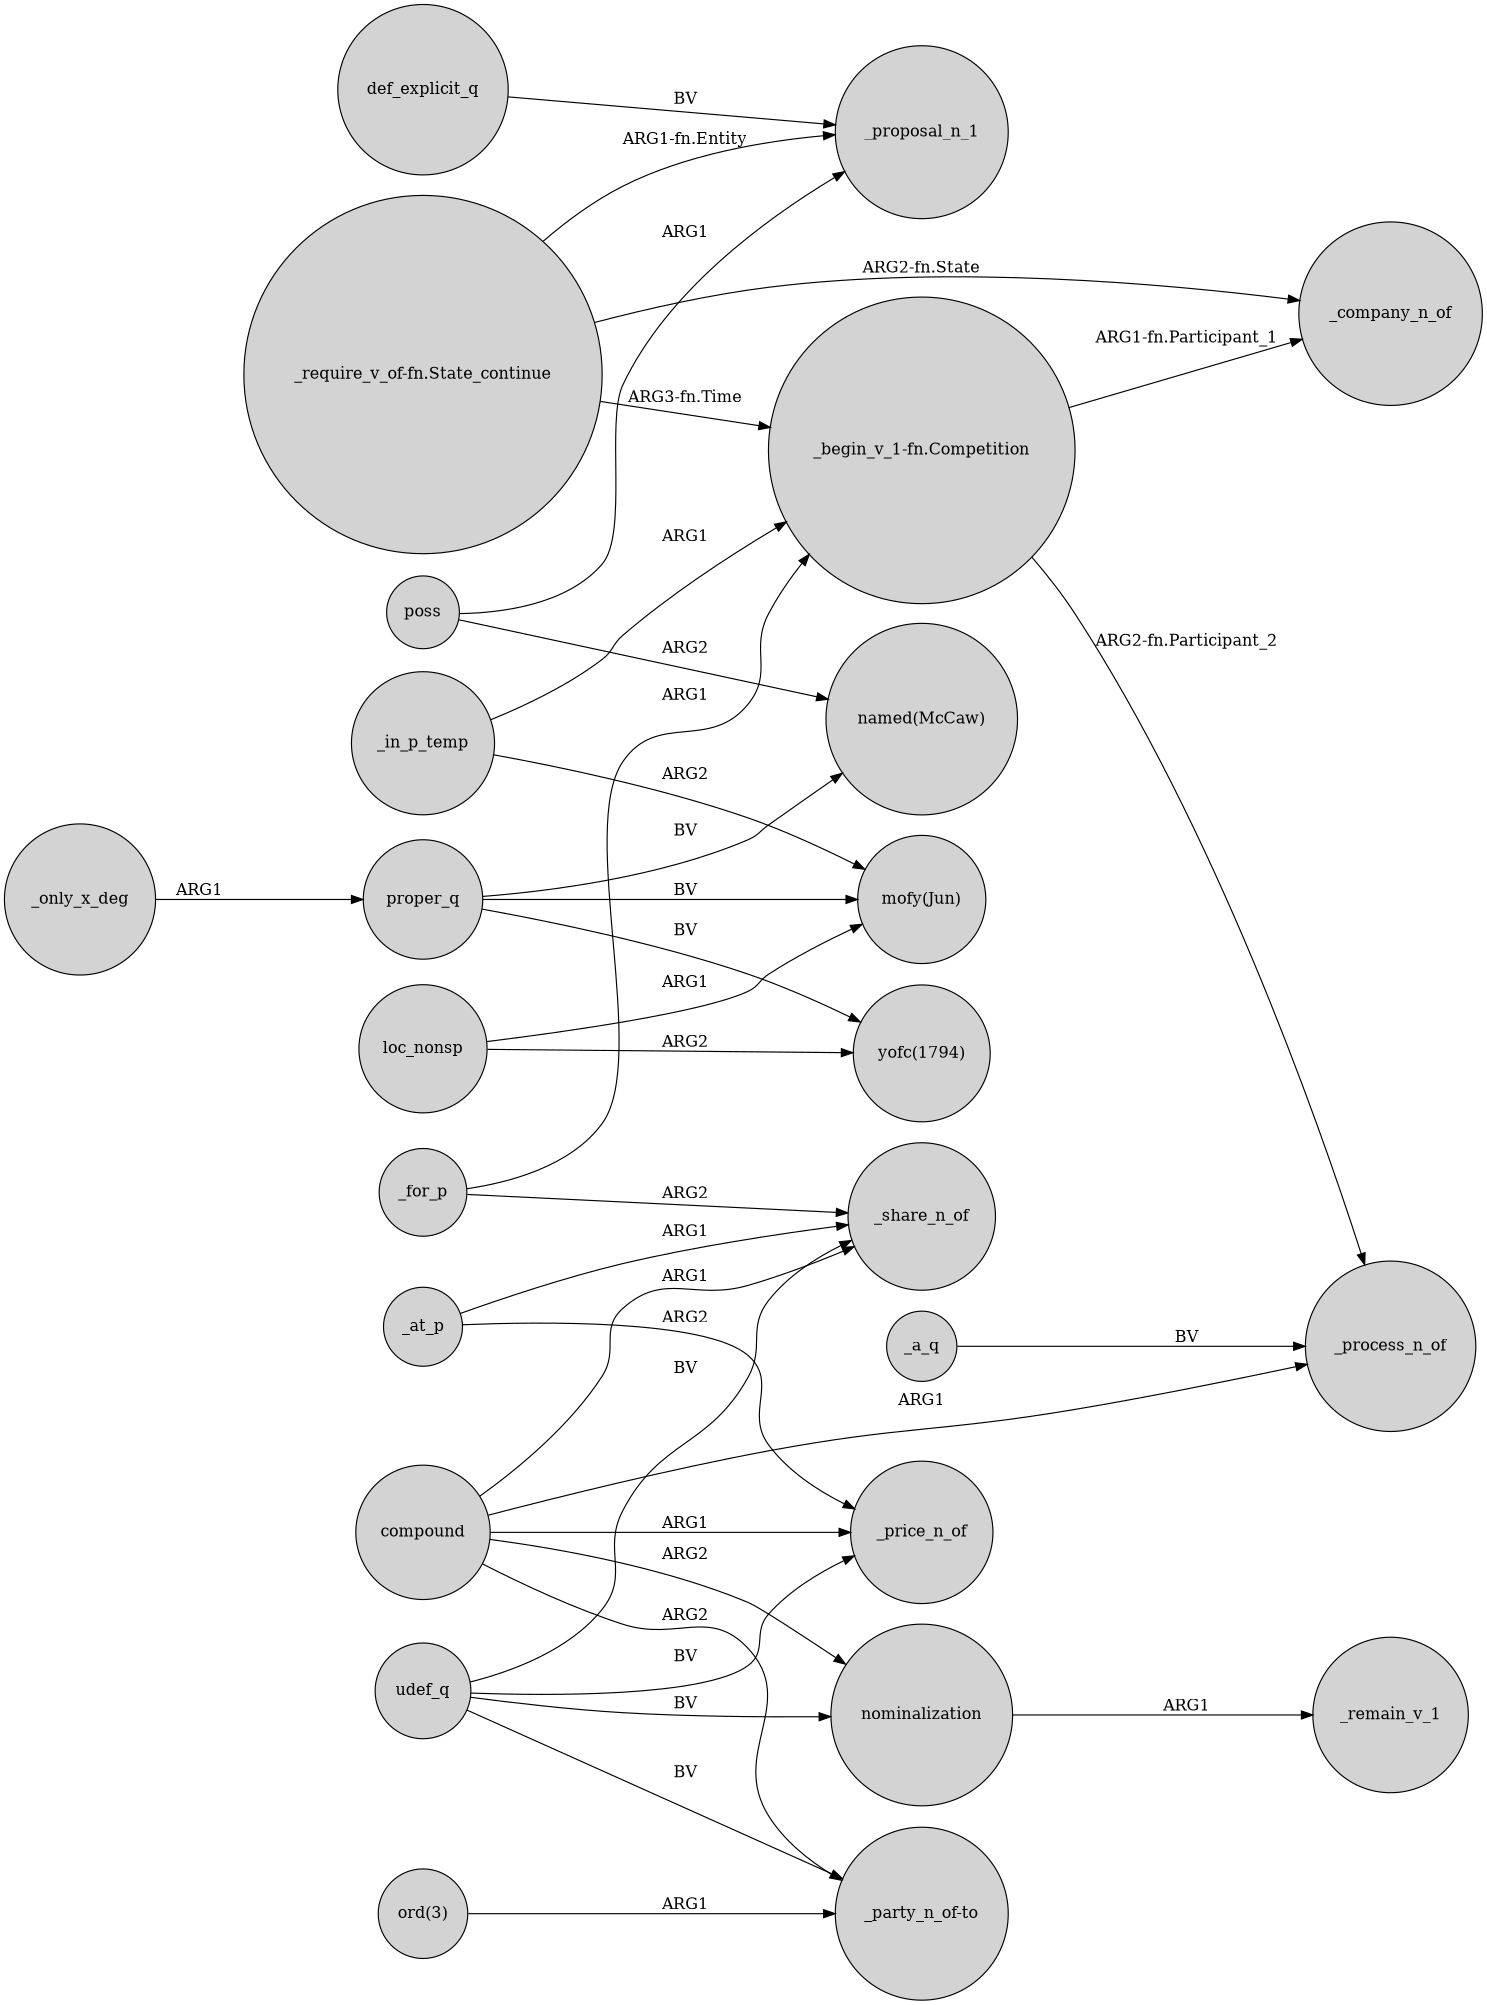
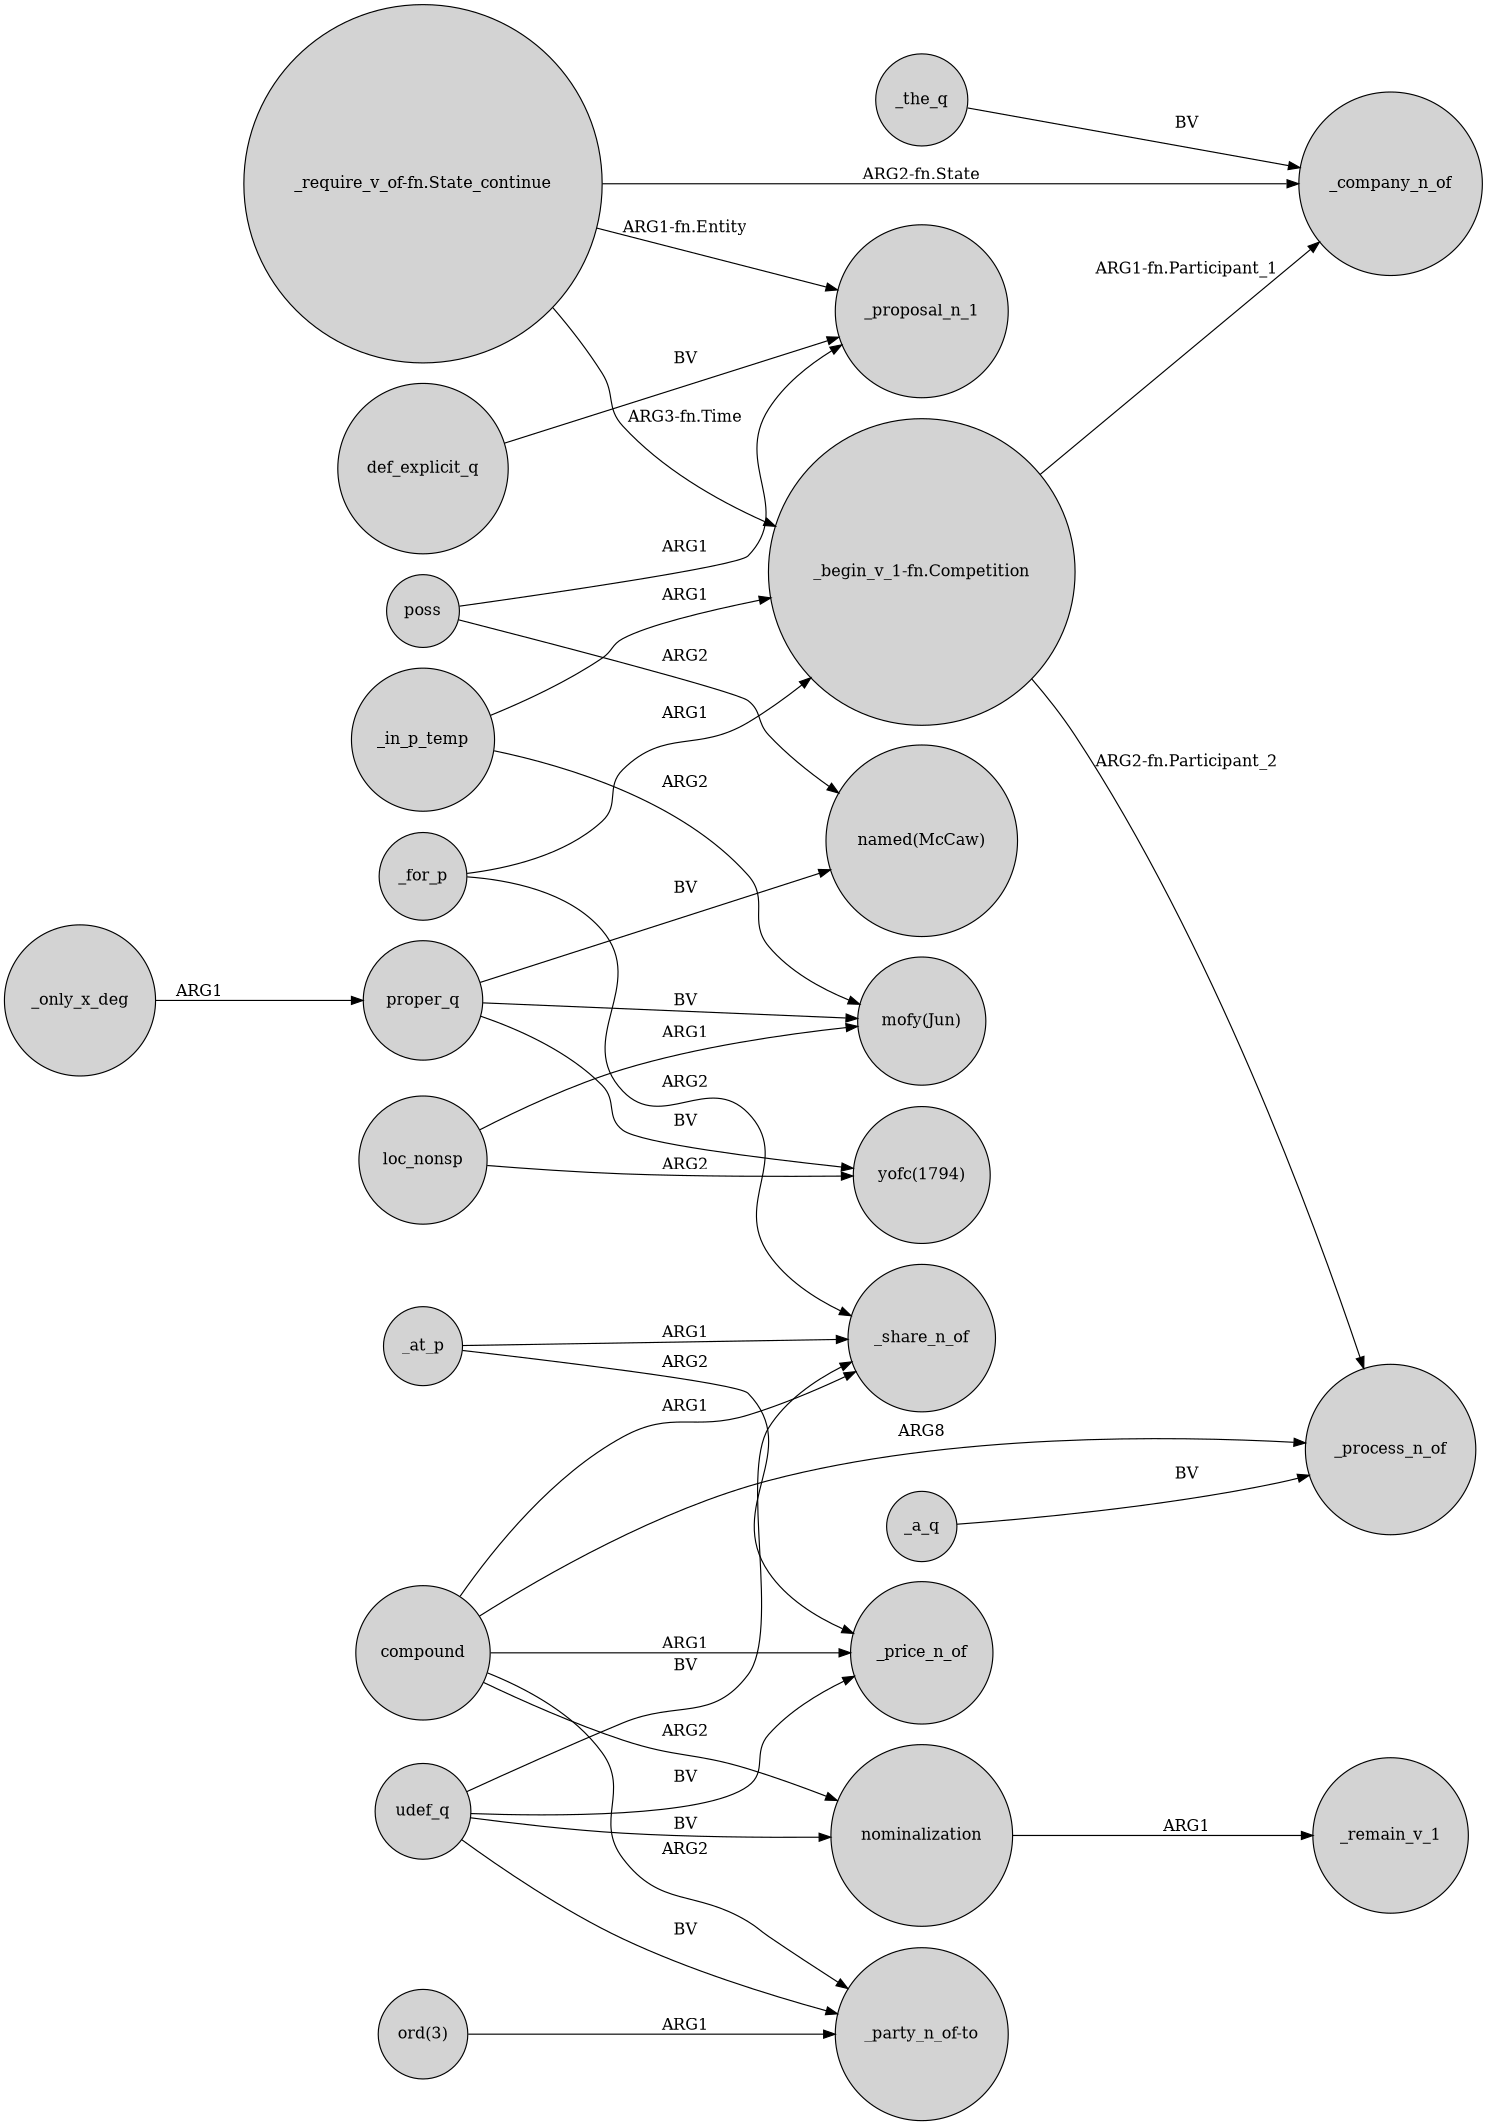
node "_the_q": added
edge "compound" -> "_process_n_of": label "ARG1" -> "ARG8"
